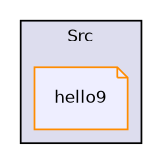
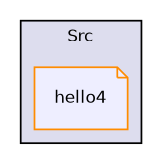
node "hello9": label "hello9" -> "hello4"
